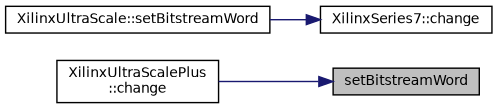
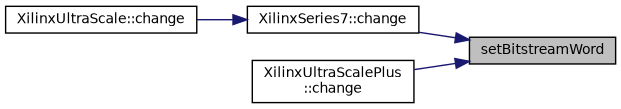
node "XilinxUltraScale::setBitstreamWord": label "XilinxUltraScale::setBitstreamWord" -> "XilinxUltraScale::change"
edge "XilinxSeries7::change" -> "setBitstreamWord": added
